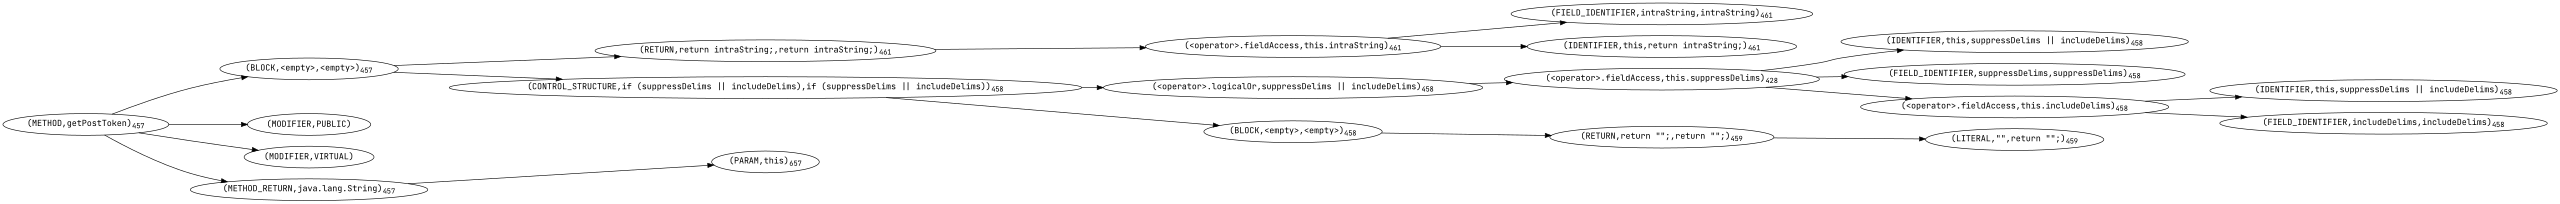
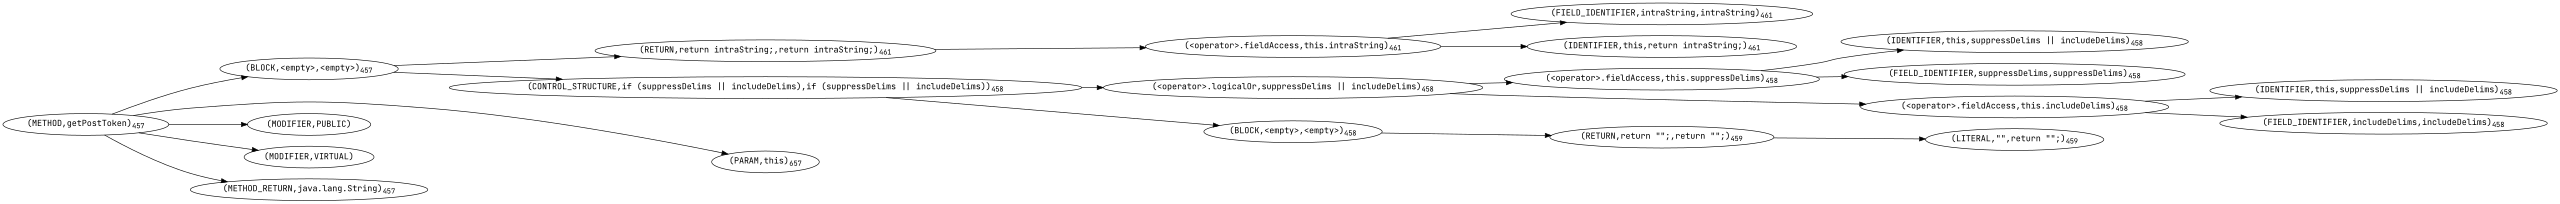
node "(<operator>.fieldAccess,this.suppressDelims)": text "428" -> "458"
edge "(<operator>.fieldAccess,this.suppressDelims)" -> "(<operator>.fieldAccess,this.includeDelims)": now "(<operator>.logicalOr,suppressDelims || includeDelims)" -> "(<operator>.fieldAccess,this.includeDelims)"
edge "(METHOD_RETURN,java.lang.String)" -> "(PARAM,this)": now "(METHOD,getPostToken)" -> "(PARAM,this)"
